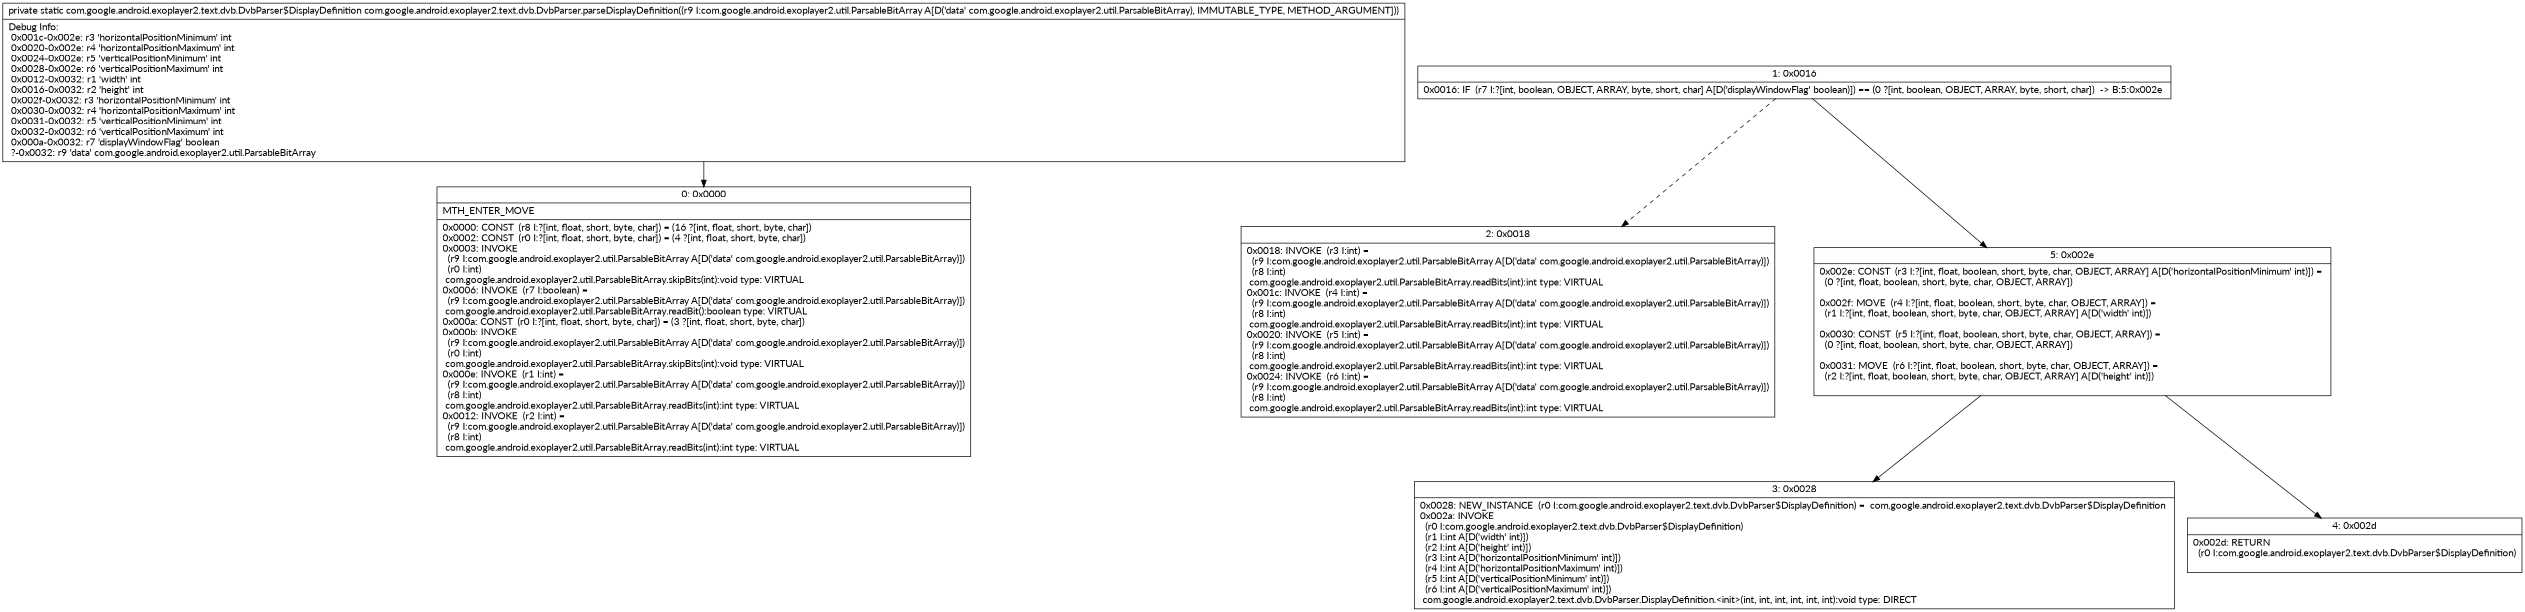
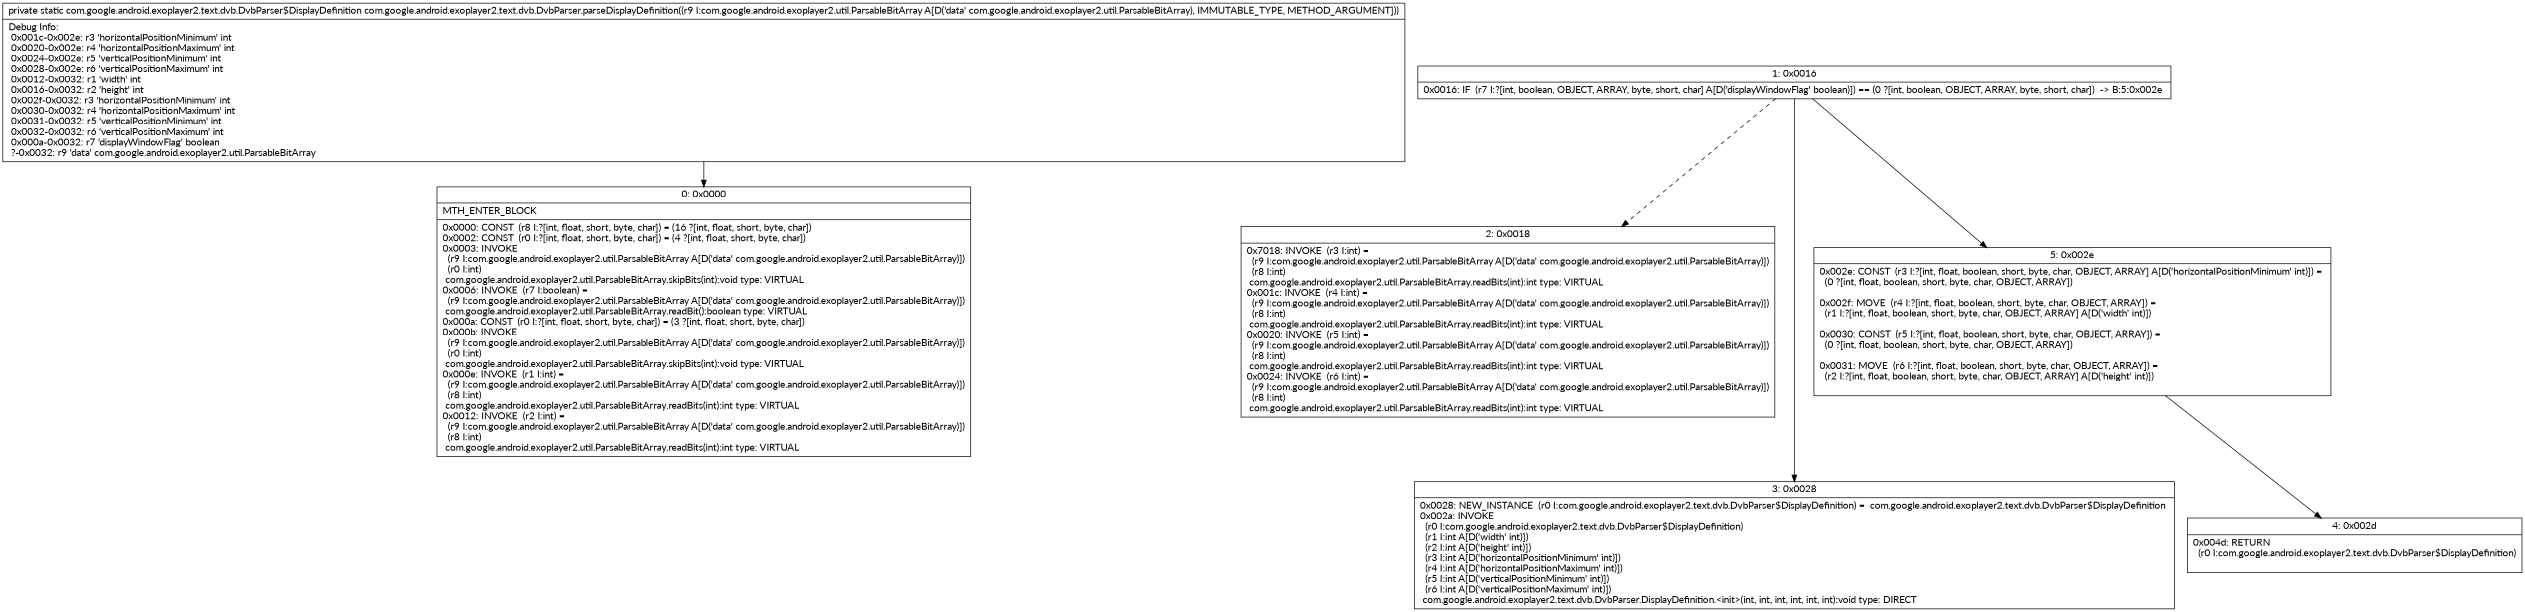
node "0: 0x0000": text "MTH_ENTER_MOVE" -> "MTH_ENTER_BLOCK"
node "2: 0x0018": text "0x0018: INVOKE  (r3 I:int) =" -> "0x7018: INVOKE  (r3 I:int) ="
edge "5: 0x002e" -> "3: 0x0028": now "1: 0x0016" -> "3: 0x0028"
node "4: 0x002d": text "0x002d: RETURN" -> "0x004d: RETURN"
